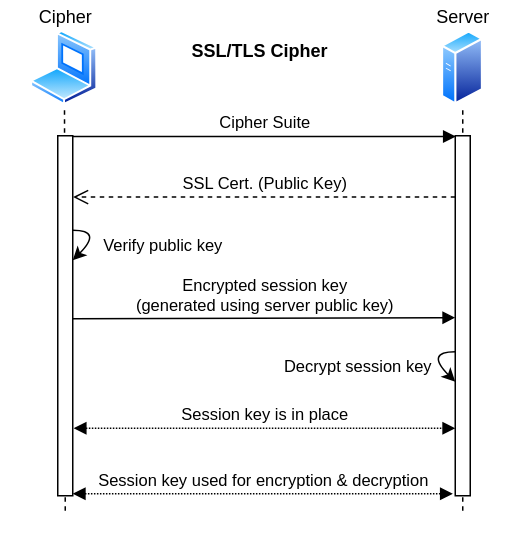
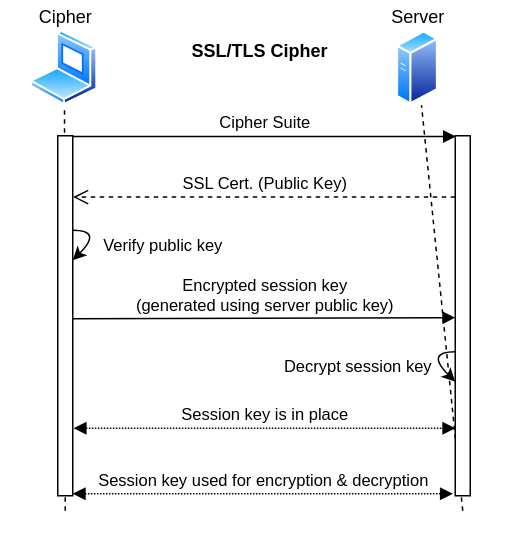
node "Server": moved (463, 68) -> (418, 68)
